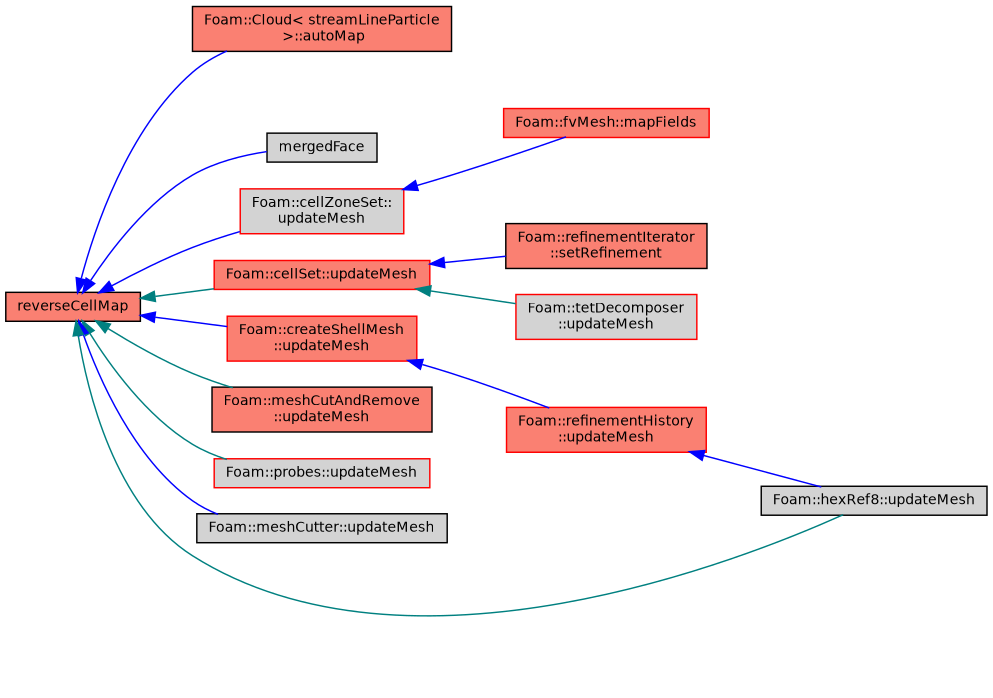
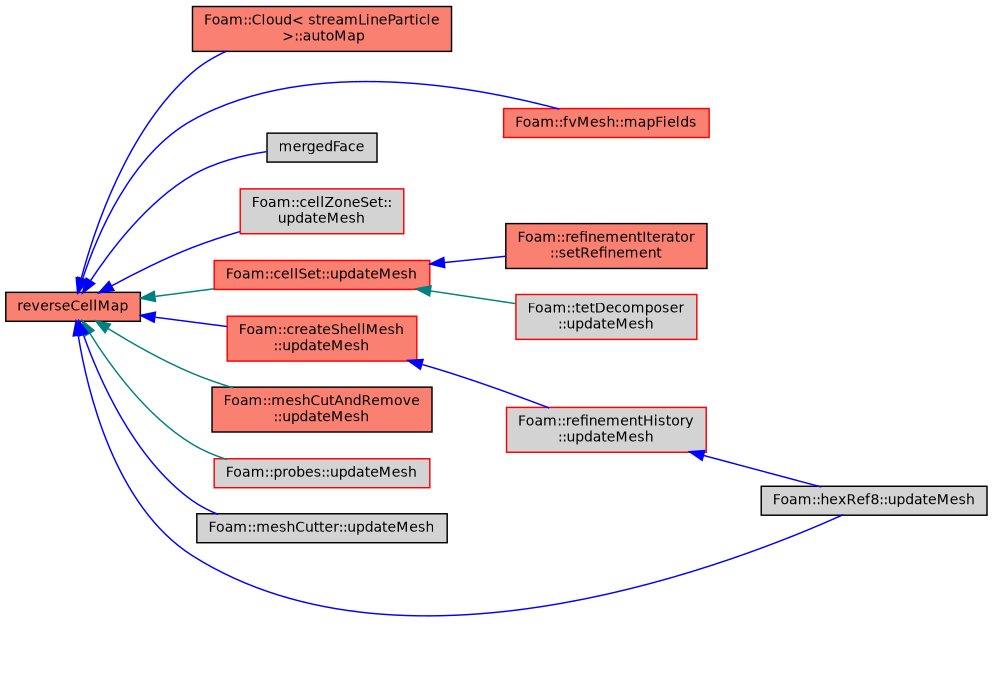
edge "Foam::fvMesh::mapFields" -> "Foam::cellZoneSet:: updateMesh": now "Foam::fvMesh::mapFields" -> "reverseCellMap"
node "Foam::refinementHistory ::updateMesh": fillcolor salmon -> lightgrey
edge "Foam::hexRef8::updateMesh" -> "reverseCellMap": color teal -> blue
